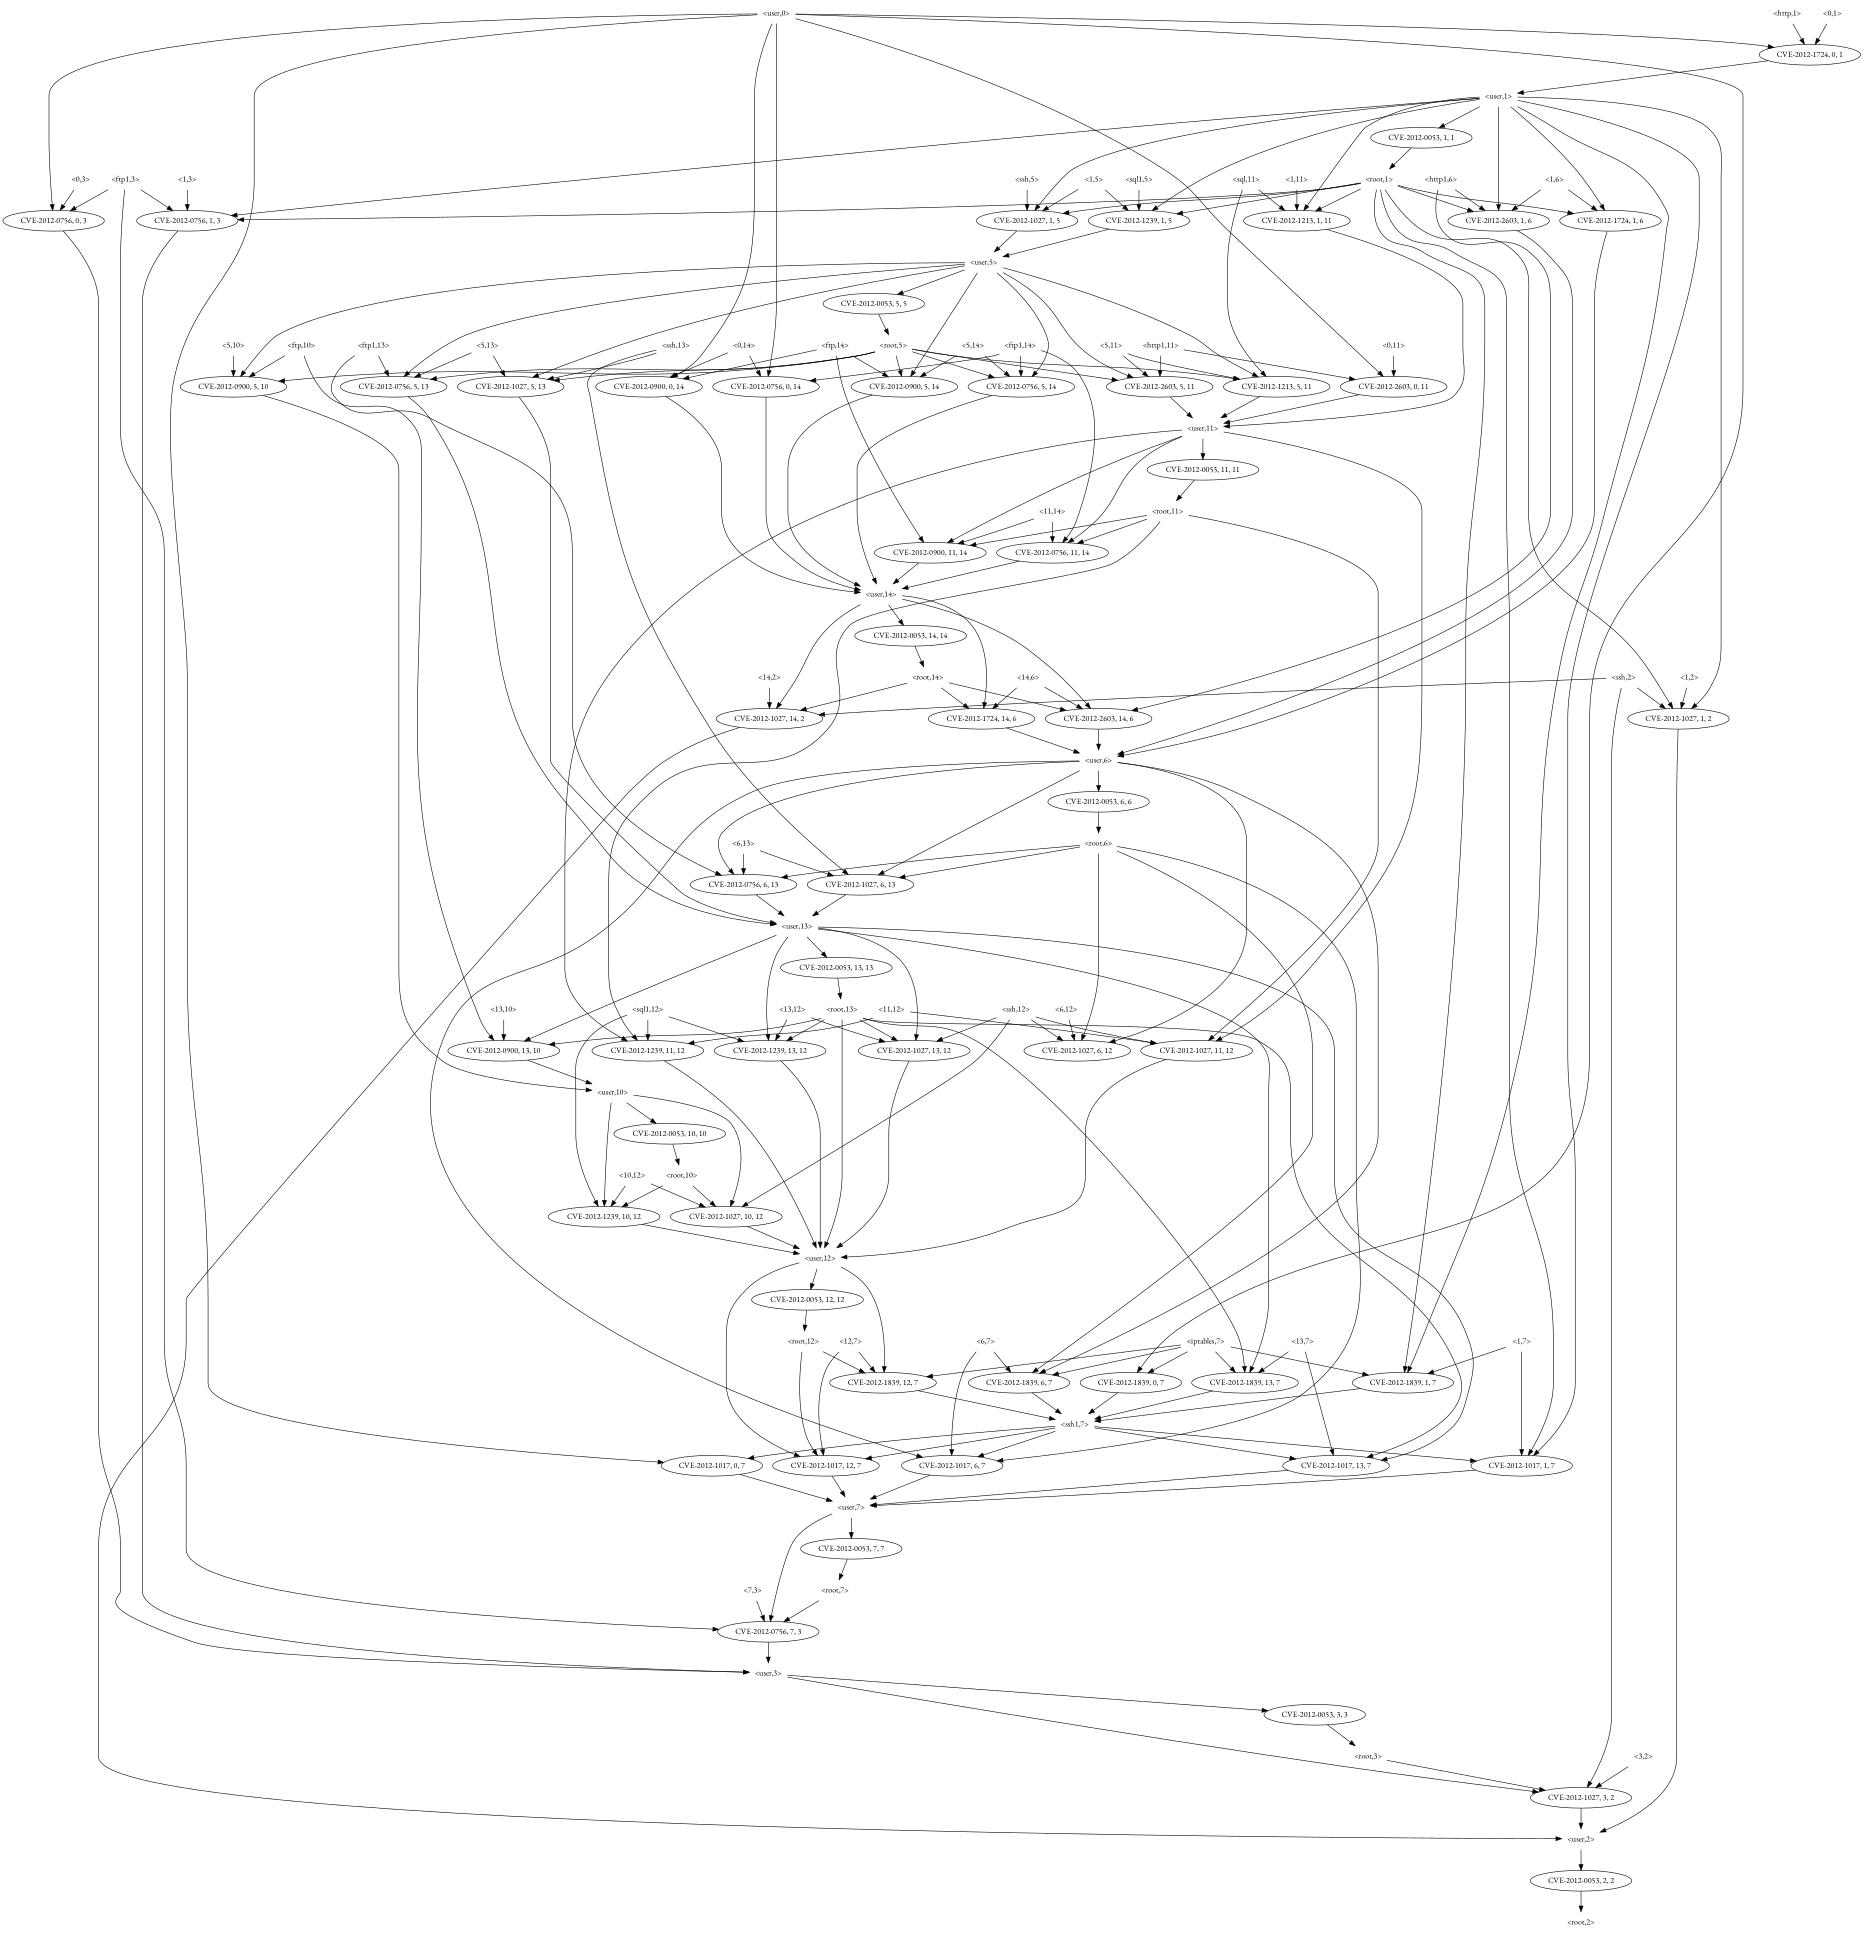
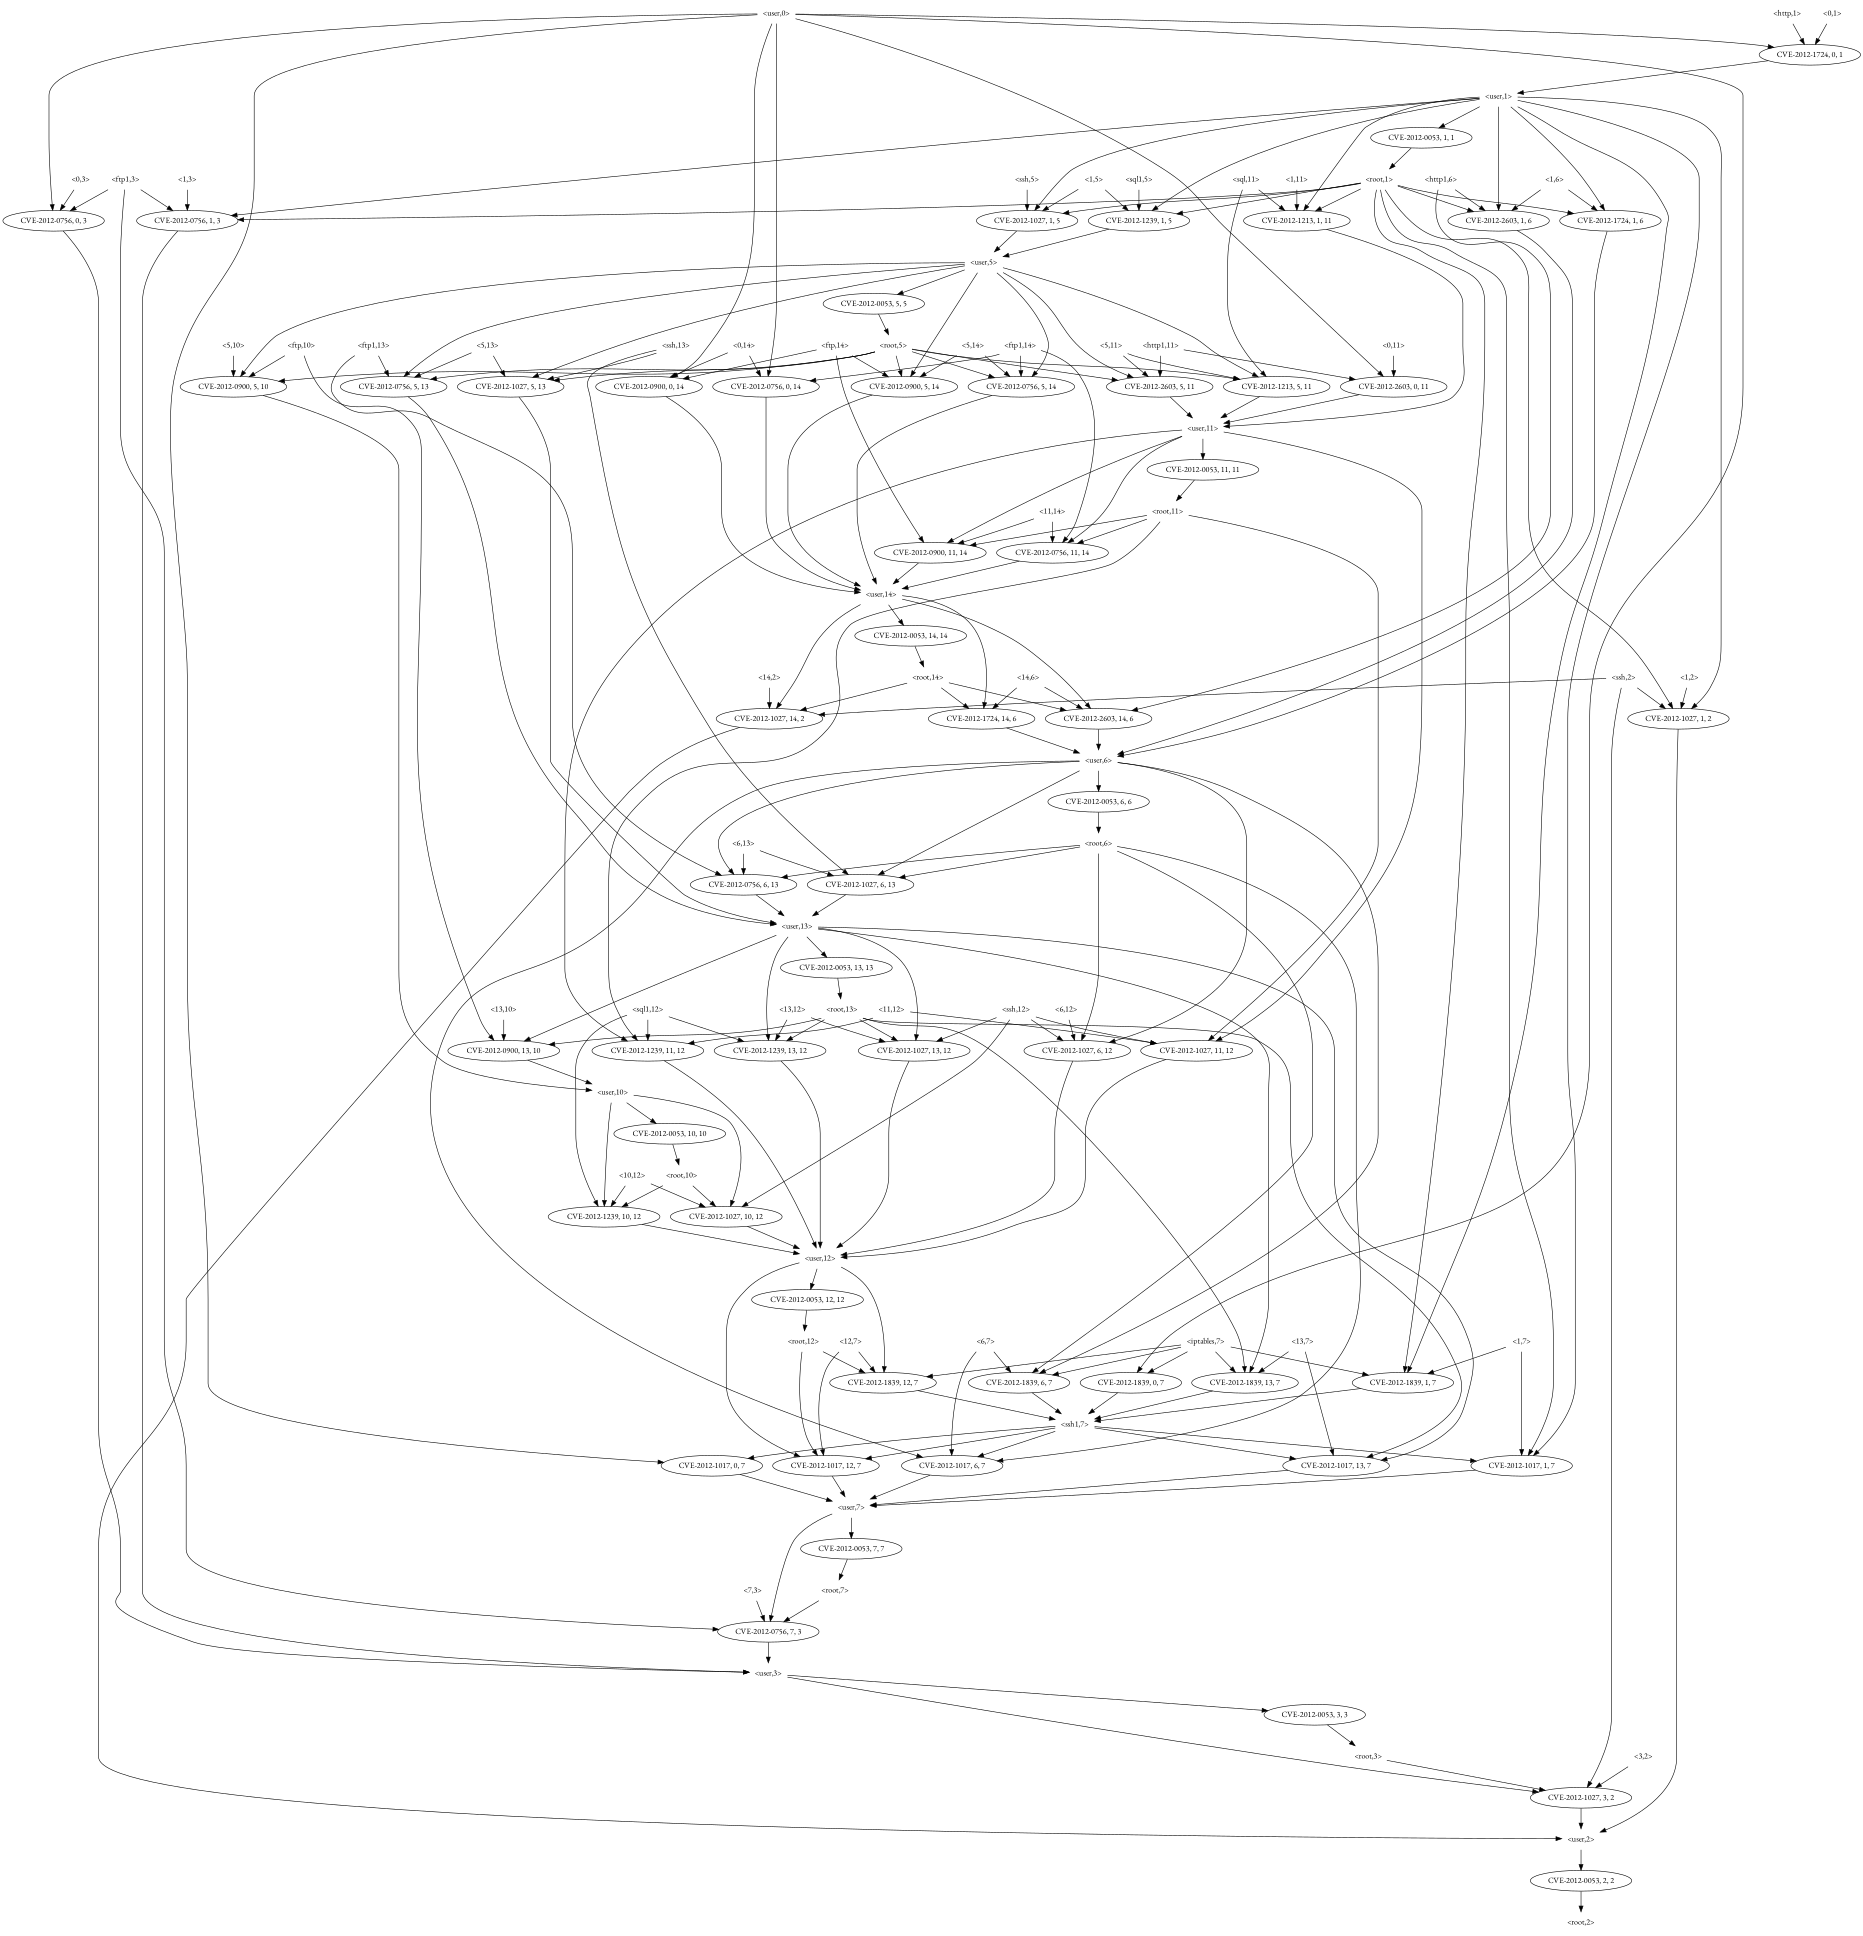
edge "<root,13>" -> "<user,12>": now "CVE-2012-1027, 6, 12" -> "<user,12>"
